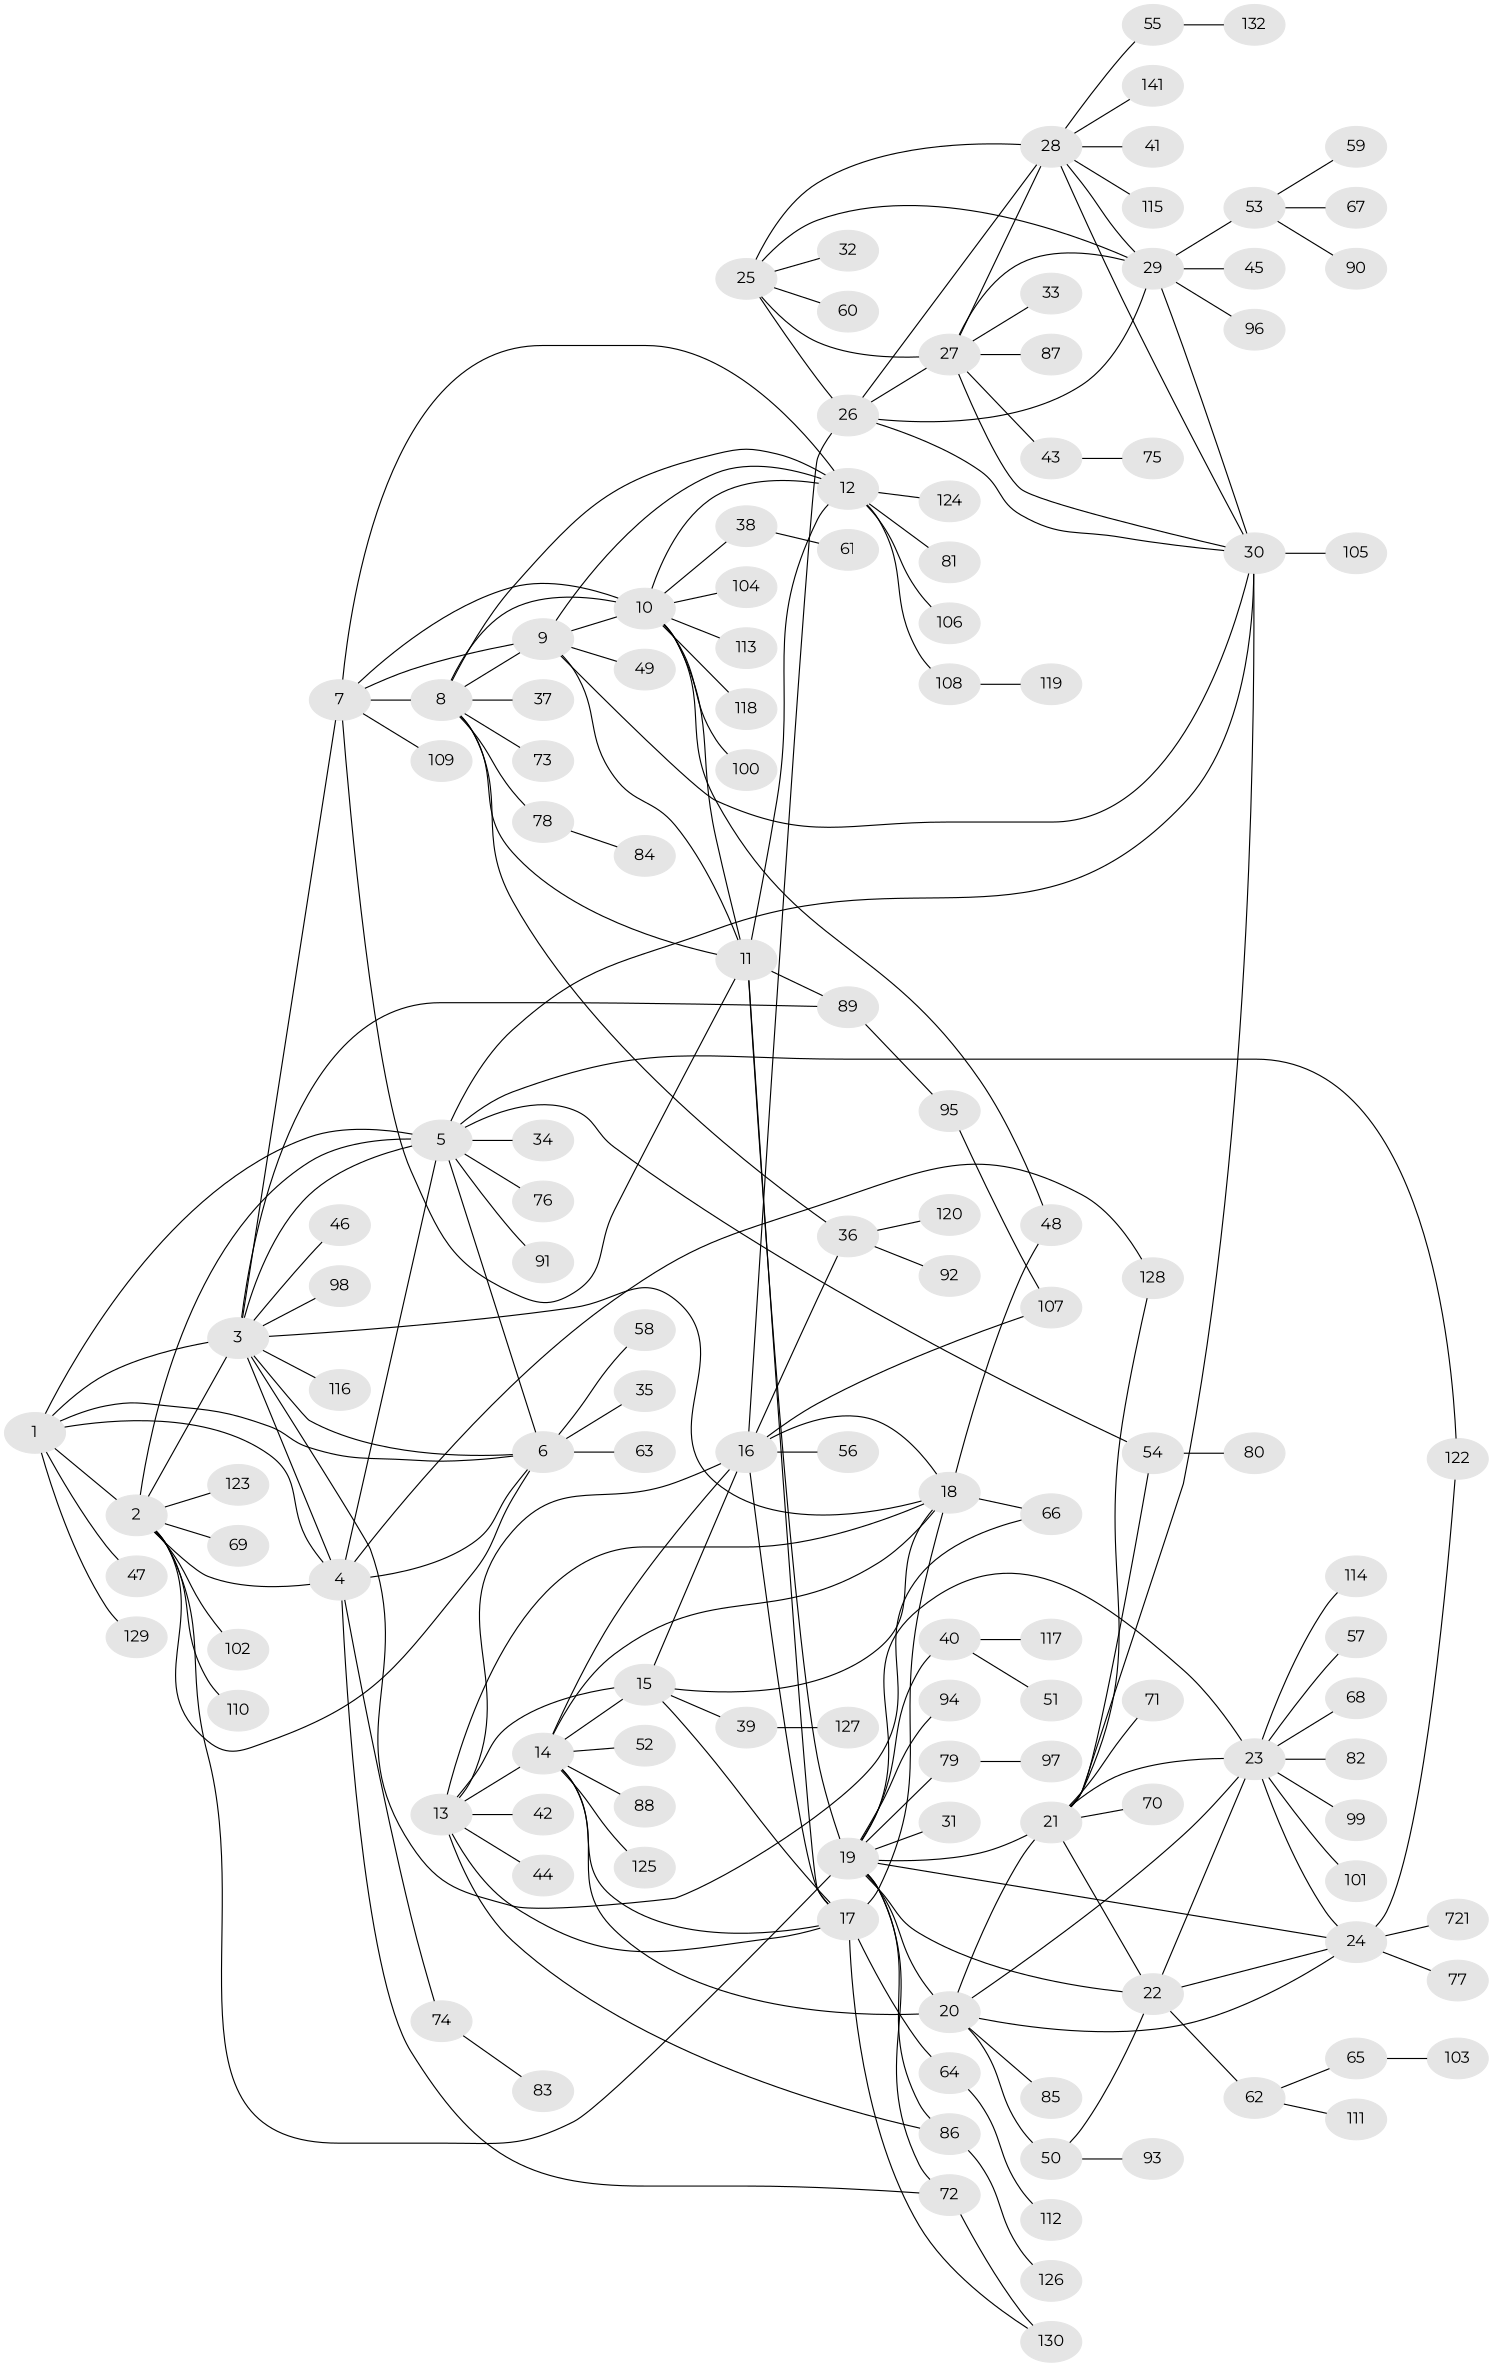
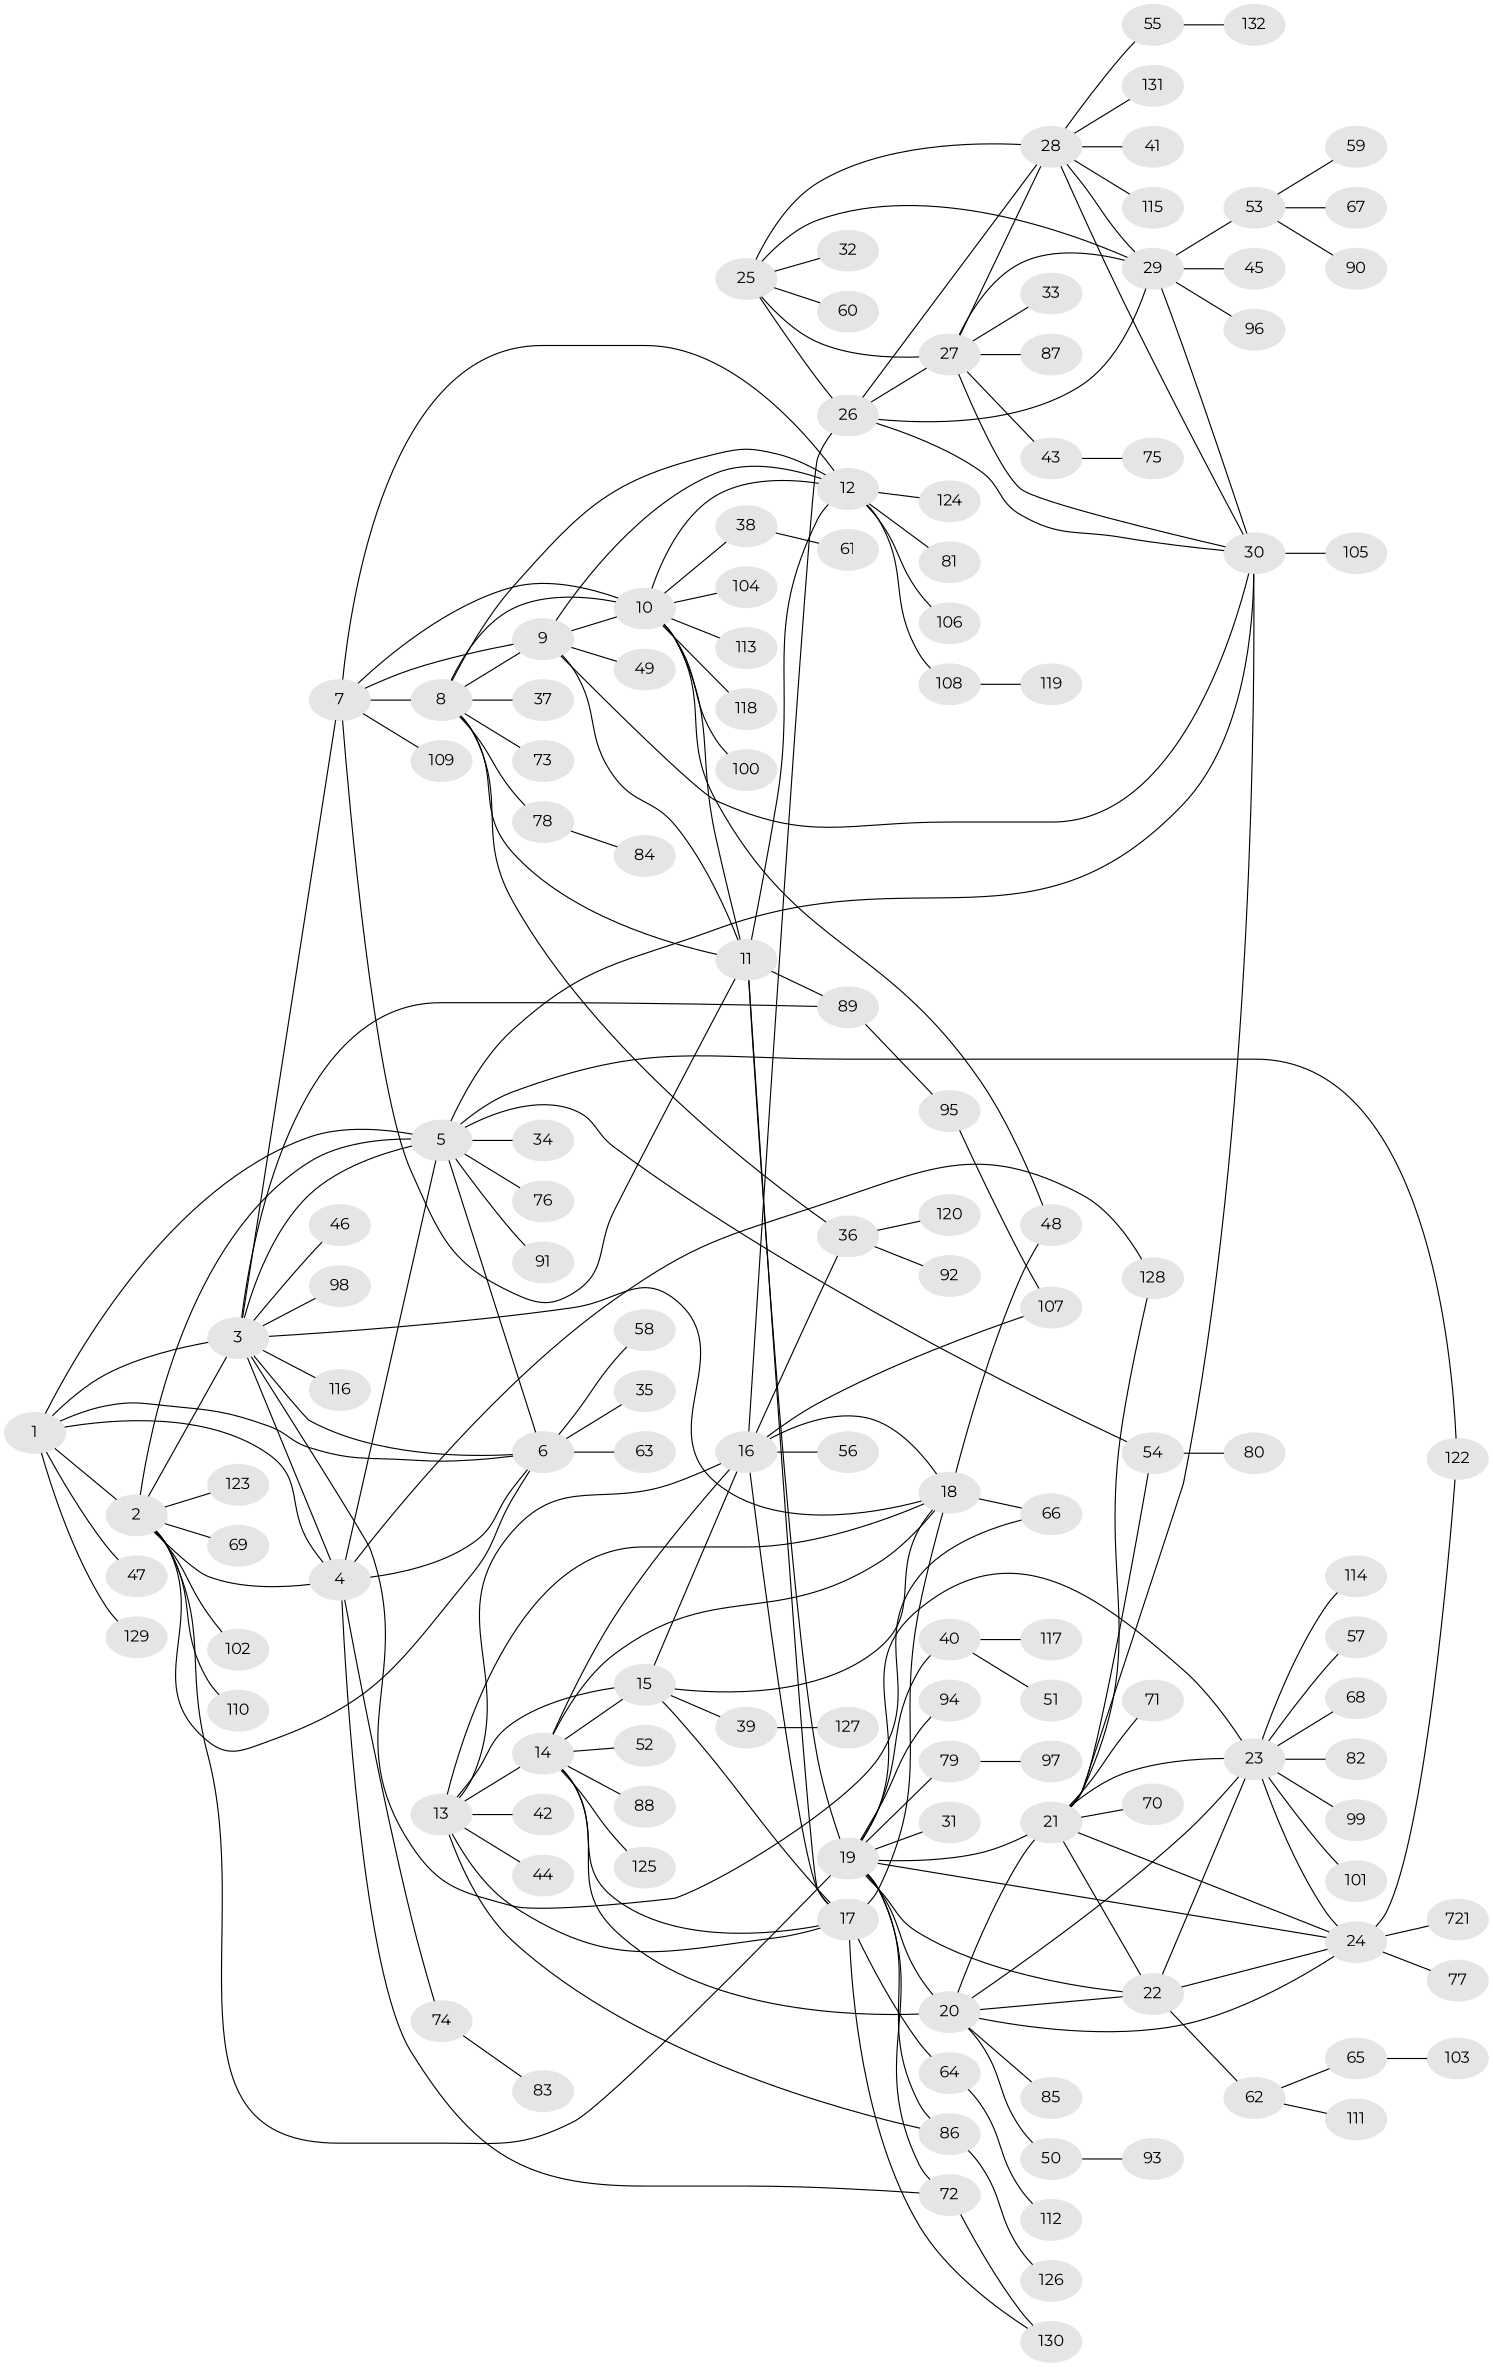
node "141": label "141" -> "131"
edge "21" -- "24": added
edge "22" -- "50": now "22" -- "20"
